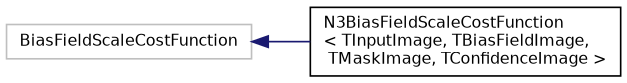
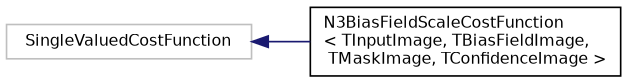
node "BiasFieldScaleCostFunction": label "BiasFieldScaleCostFunction" -> "SingleValuedCostFunction"
